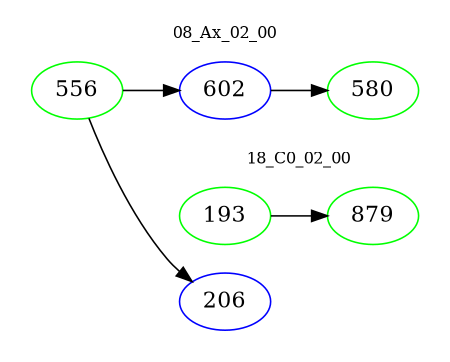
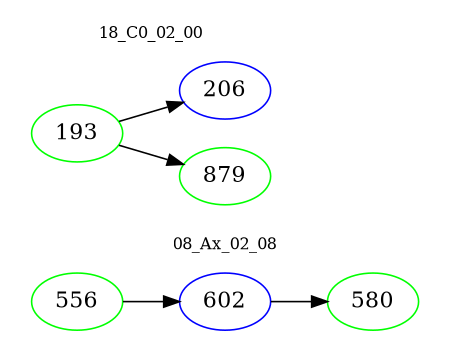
cluster "08_Ax_02_00": label "08_Ax_02_00" -> "08_Ax_02_08"
edge "556" -> "206": now "193" -> "206"
